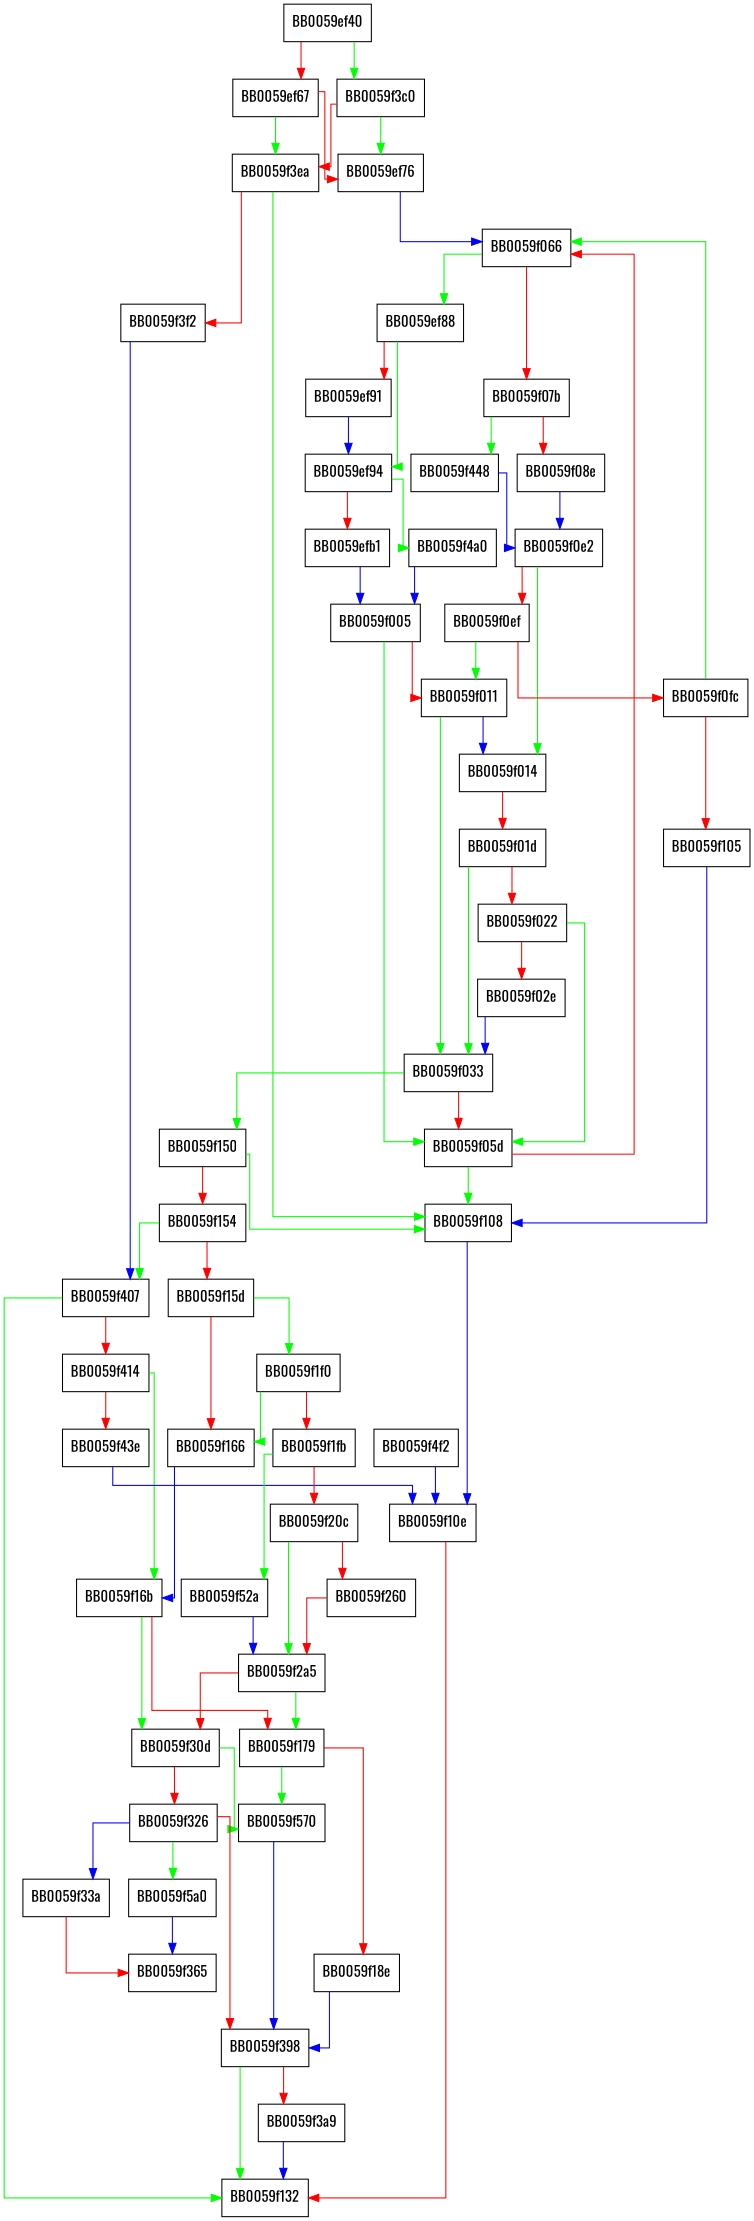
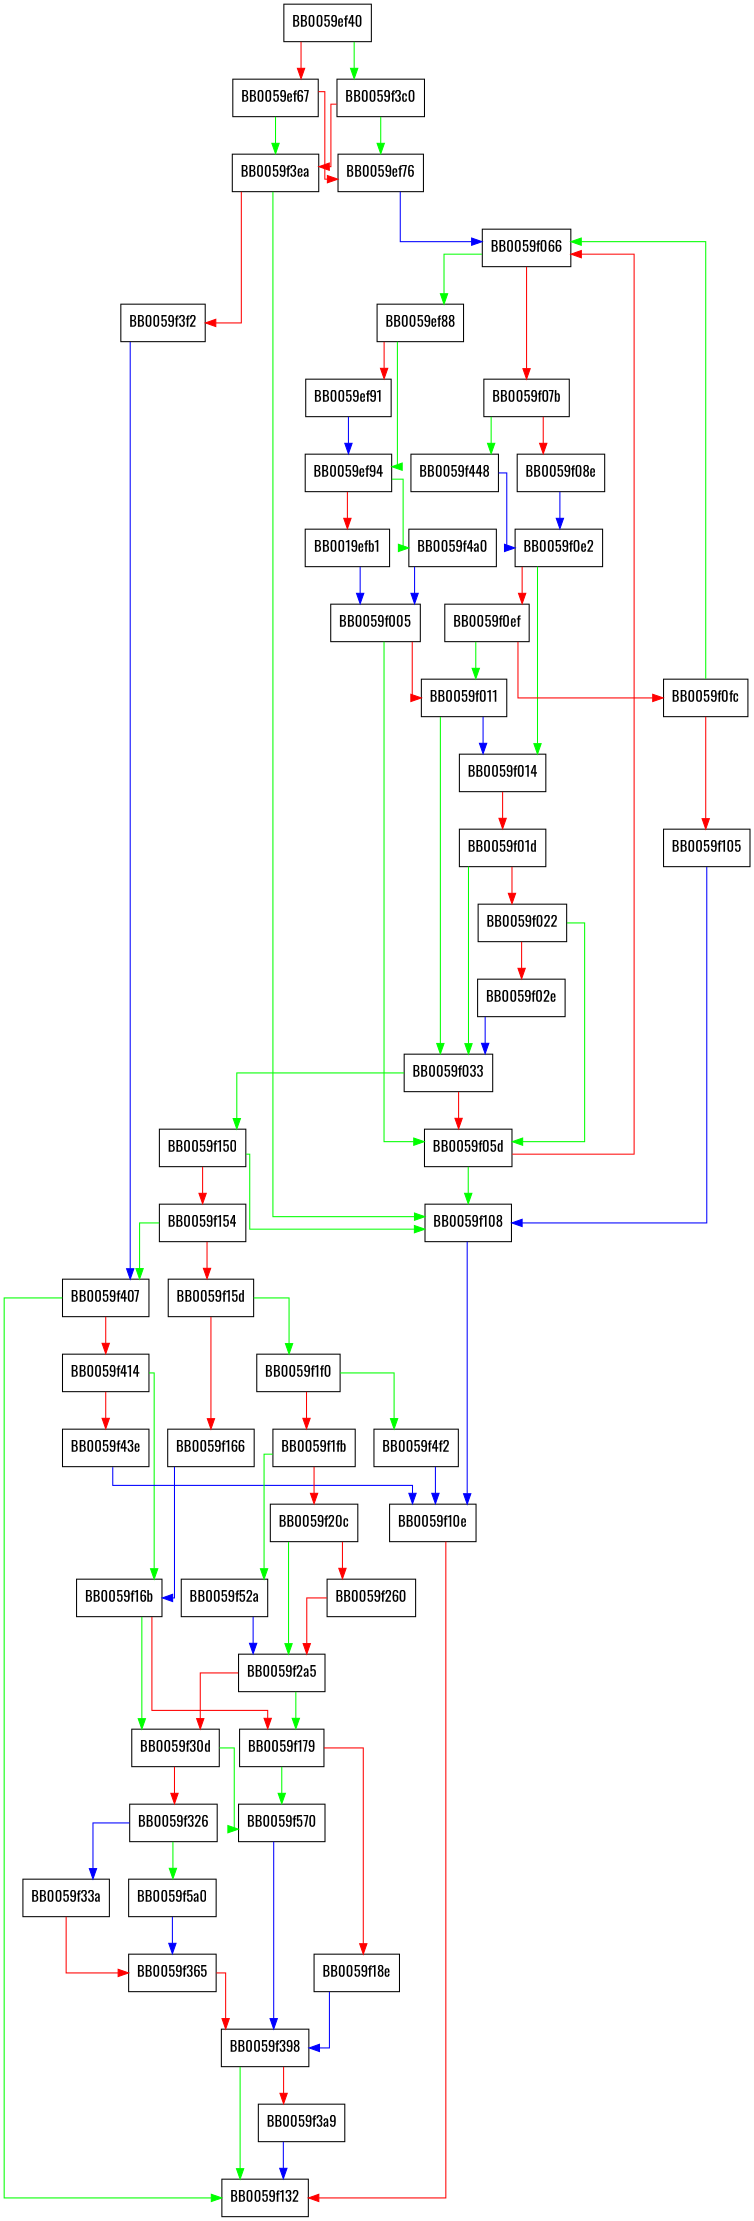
node "BB0059efb1": label "BB0059efb1" -> "BB0019efb1"
edge "BB0059f1f0" -> "BB0059f166": now "BB0059f1f0" -> "BB0059f4f2"
edge "BB0059f326" -> "BB0059f398": now "BB0059f365" -> "BB0059f398"
